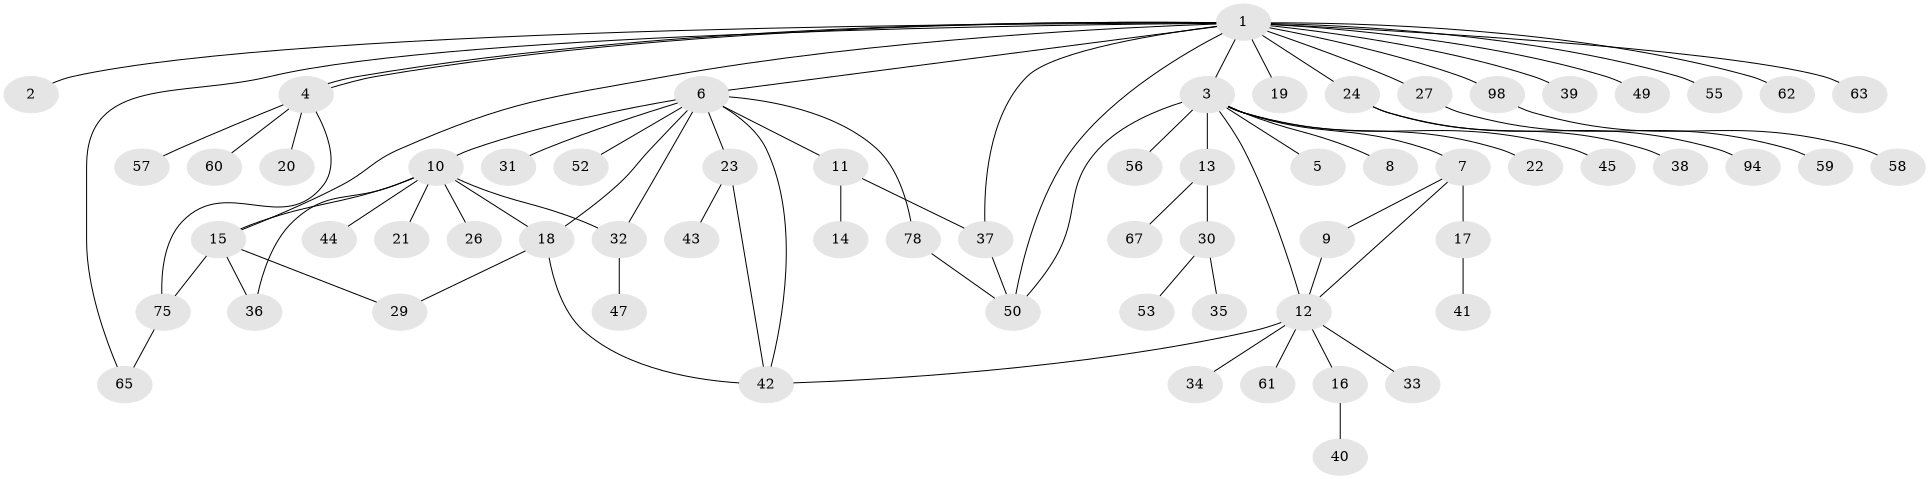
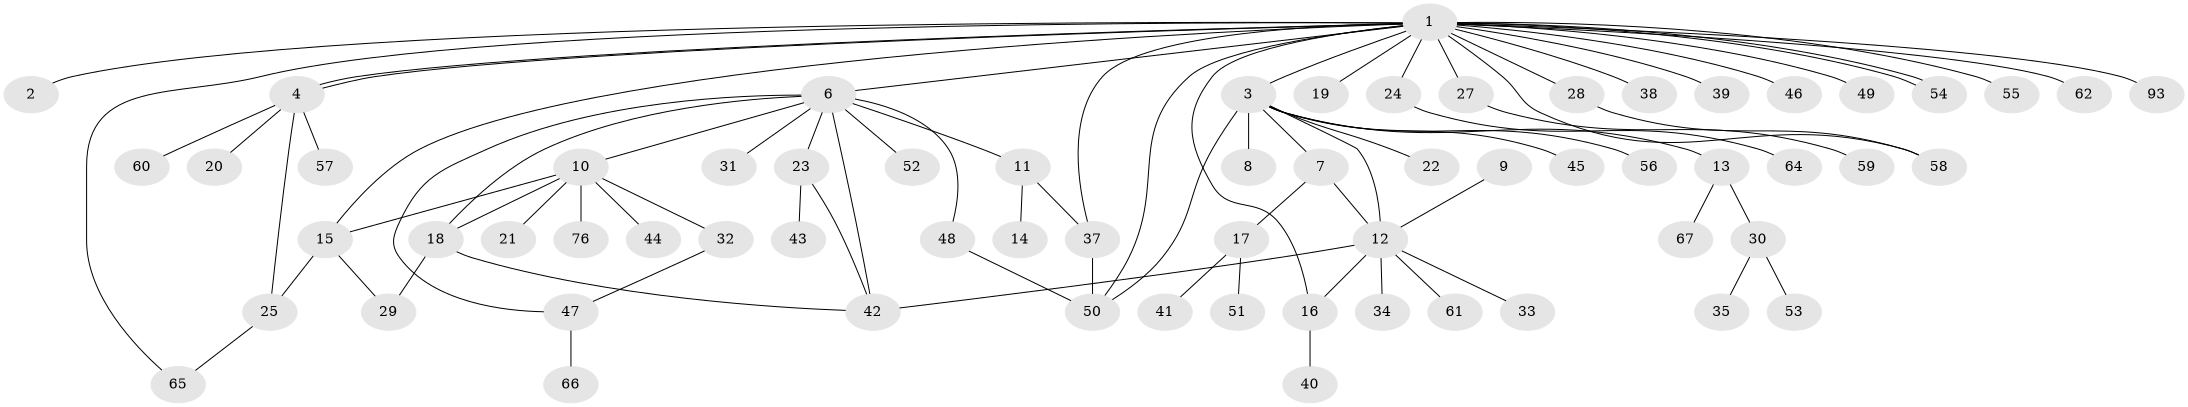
node "98": label "98" -> "28"
node "46": added
node "63": label "63" -> "93"
node "54": added
edge "1" -- "16": added
edge "1" -- "58": added
edge "24" -- "38": now "1" -- "38"
edge "6" -- "32": now "6" -- "47"
node "5": removed
node "94": label "94" -> "64"
edge "7" -- "9": removed
node "26": label "26" -> "76"
node "78": label "78" -> "48"
node "75": label "75" -> "25"
node "36": removed
node "51": added
node "66": added
